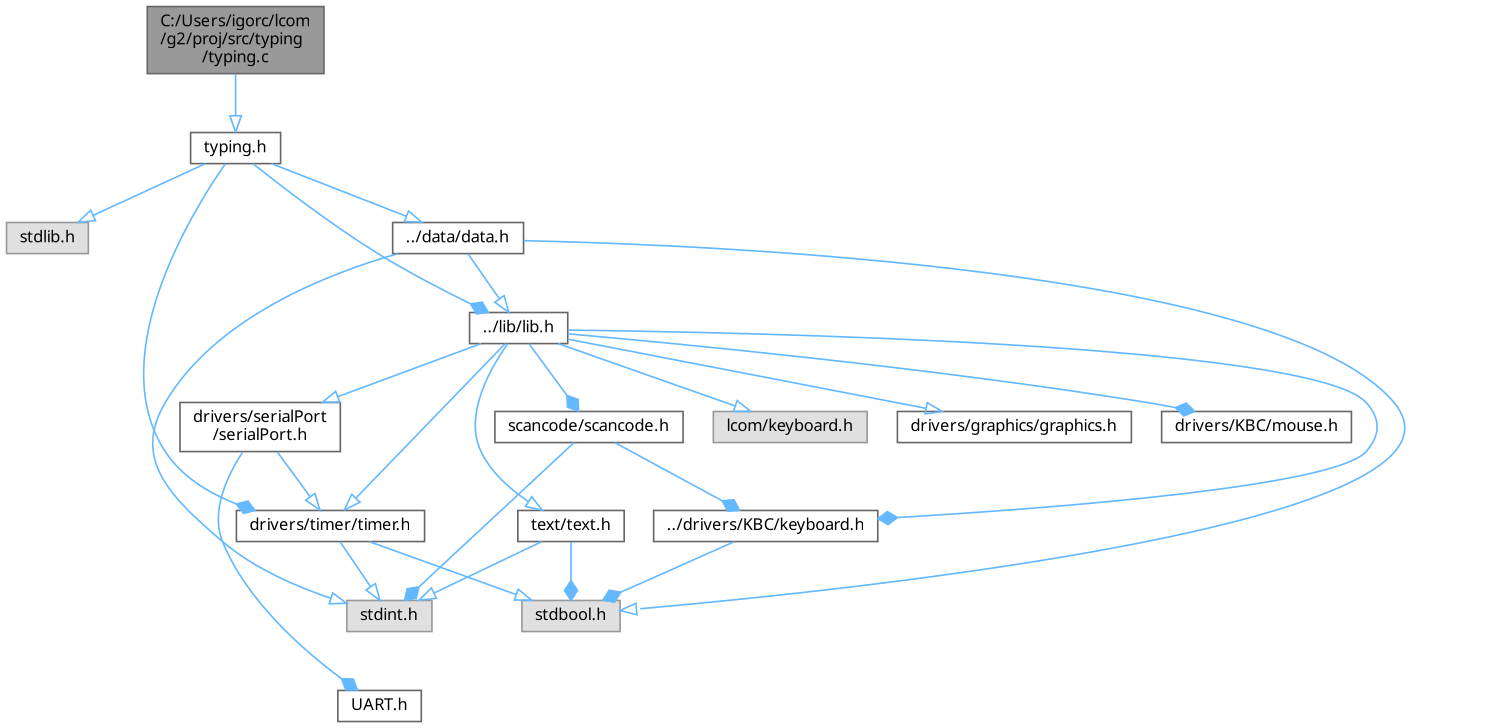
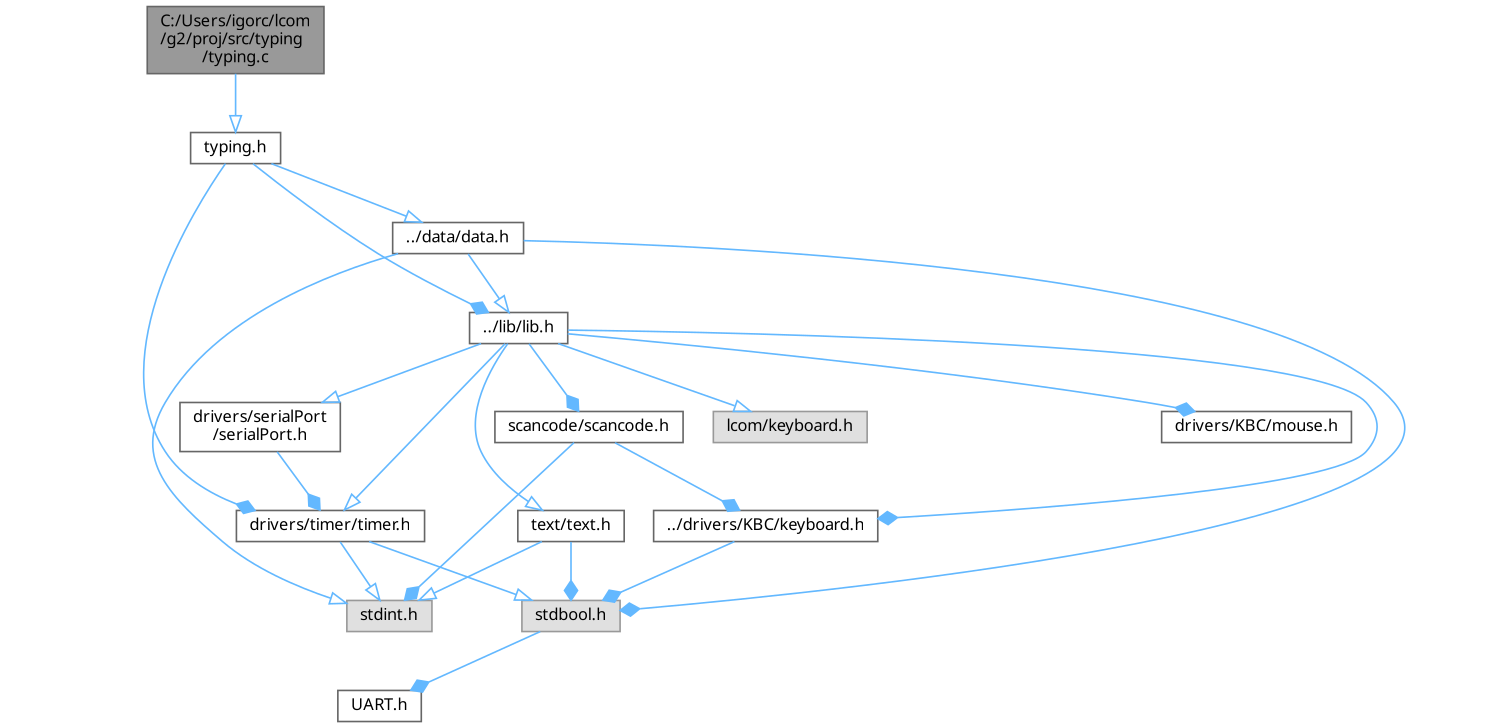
node "stdlib.h": removed
edge "../data/data.h" -> "stdbool.h": arrowhead onormal -> diamond
node "drivers/graphics/graphics.h": removed
edge "drivers/serialPort /serialPort.h" -> "drivers/timer/timer.h": arrowhead onormal -> diamond
edge "drivers/serialPort /serialPort.h" -> "UART.h": now "stdbool.h" -> "UART.h"
